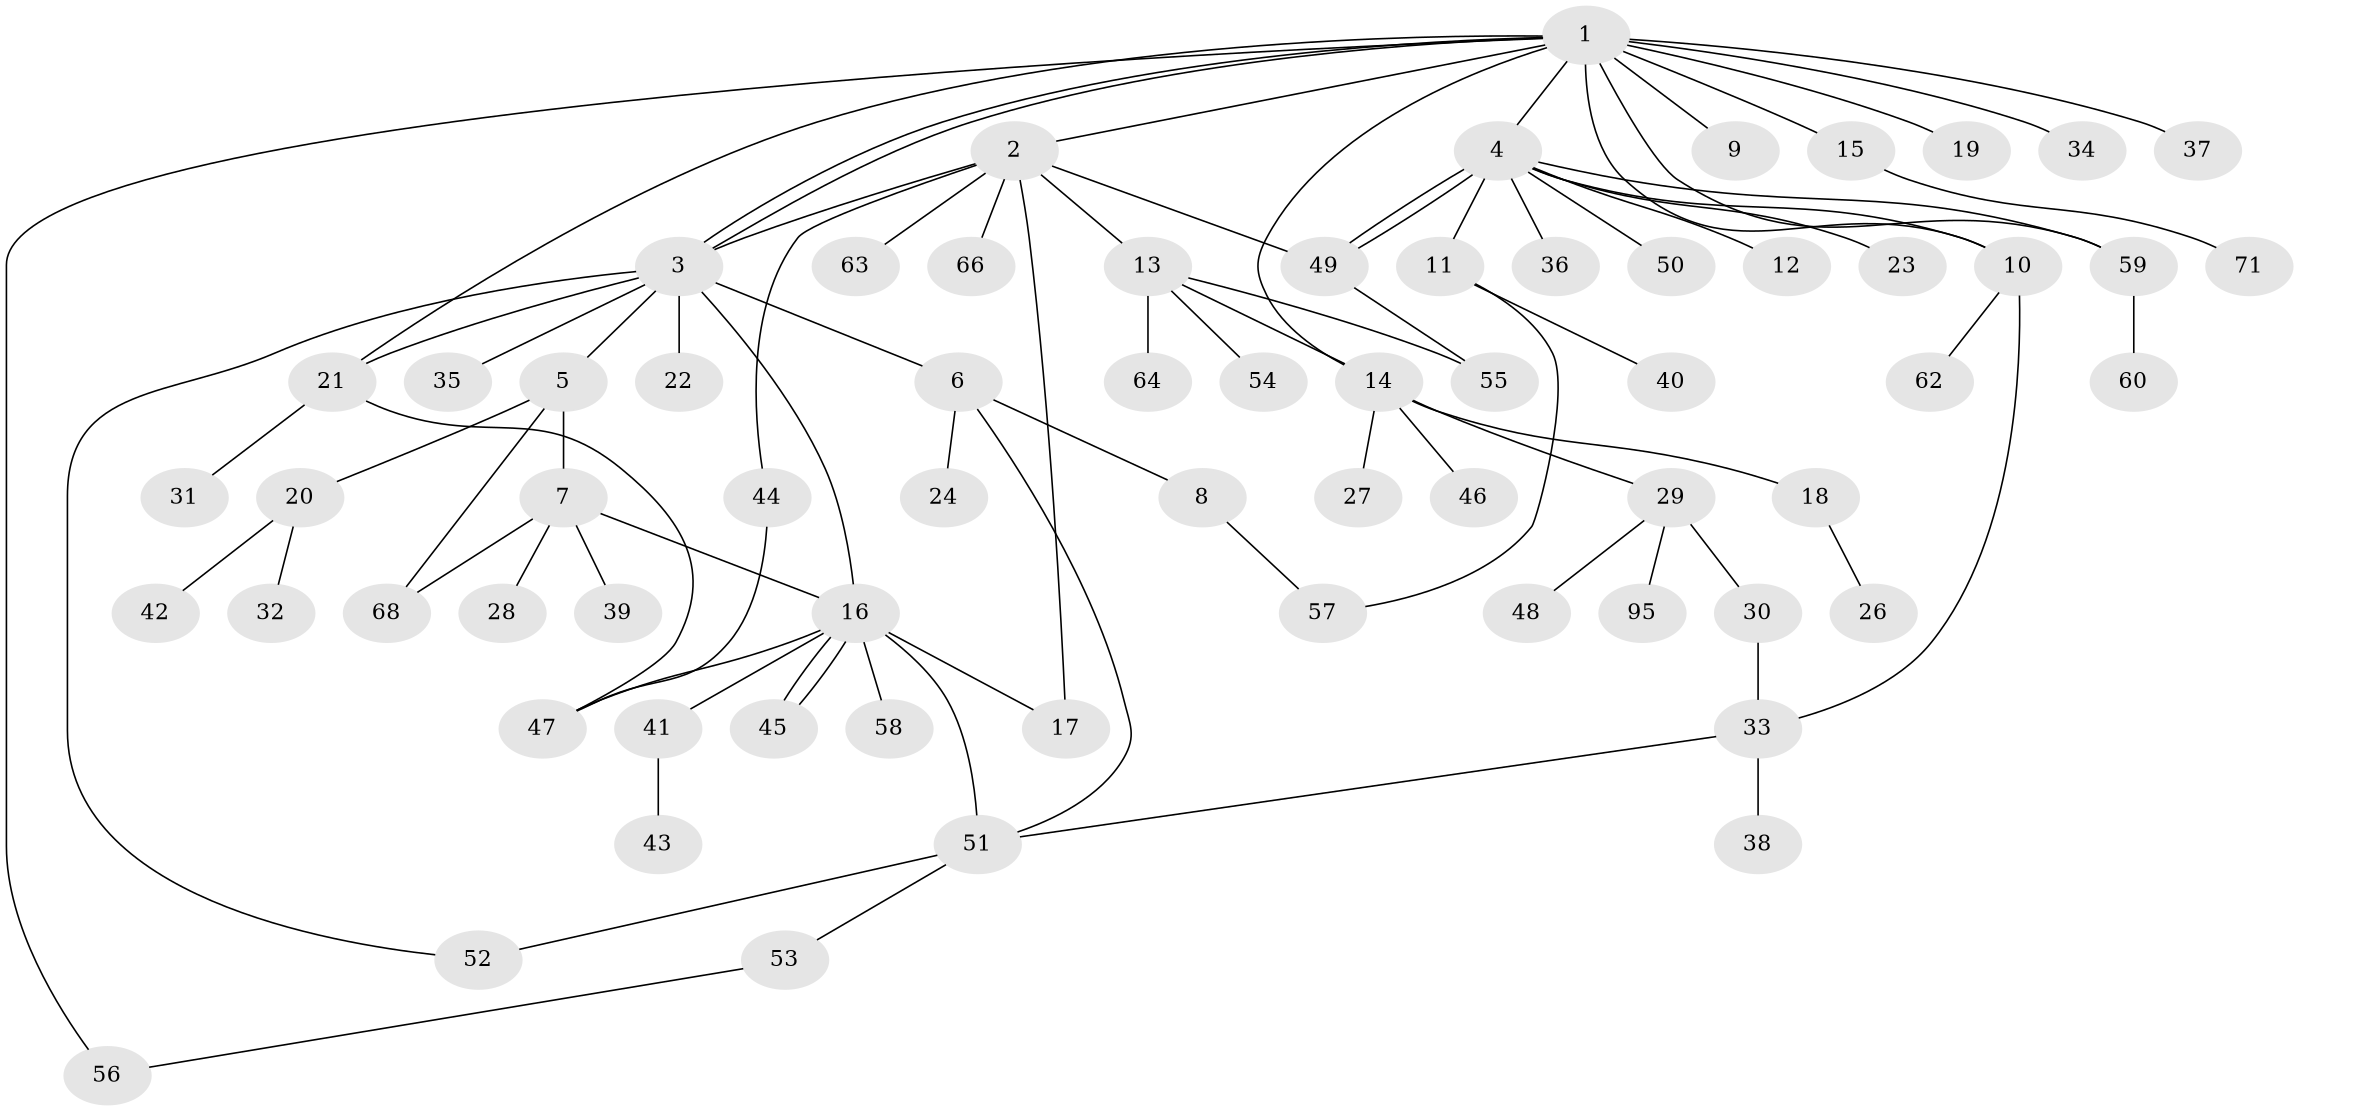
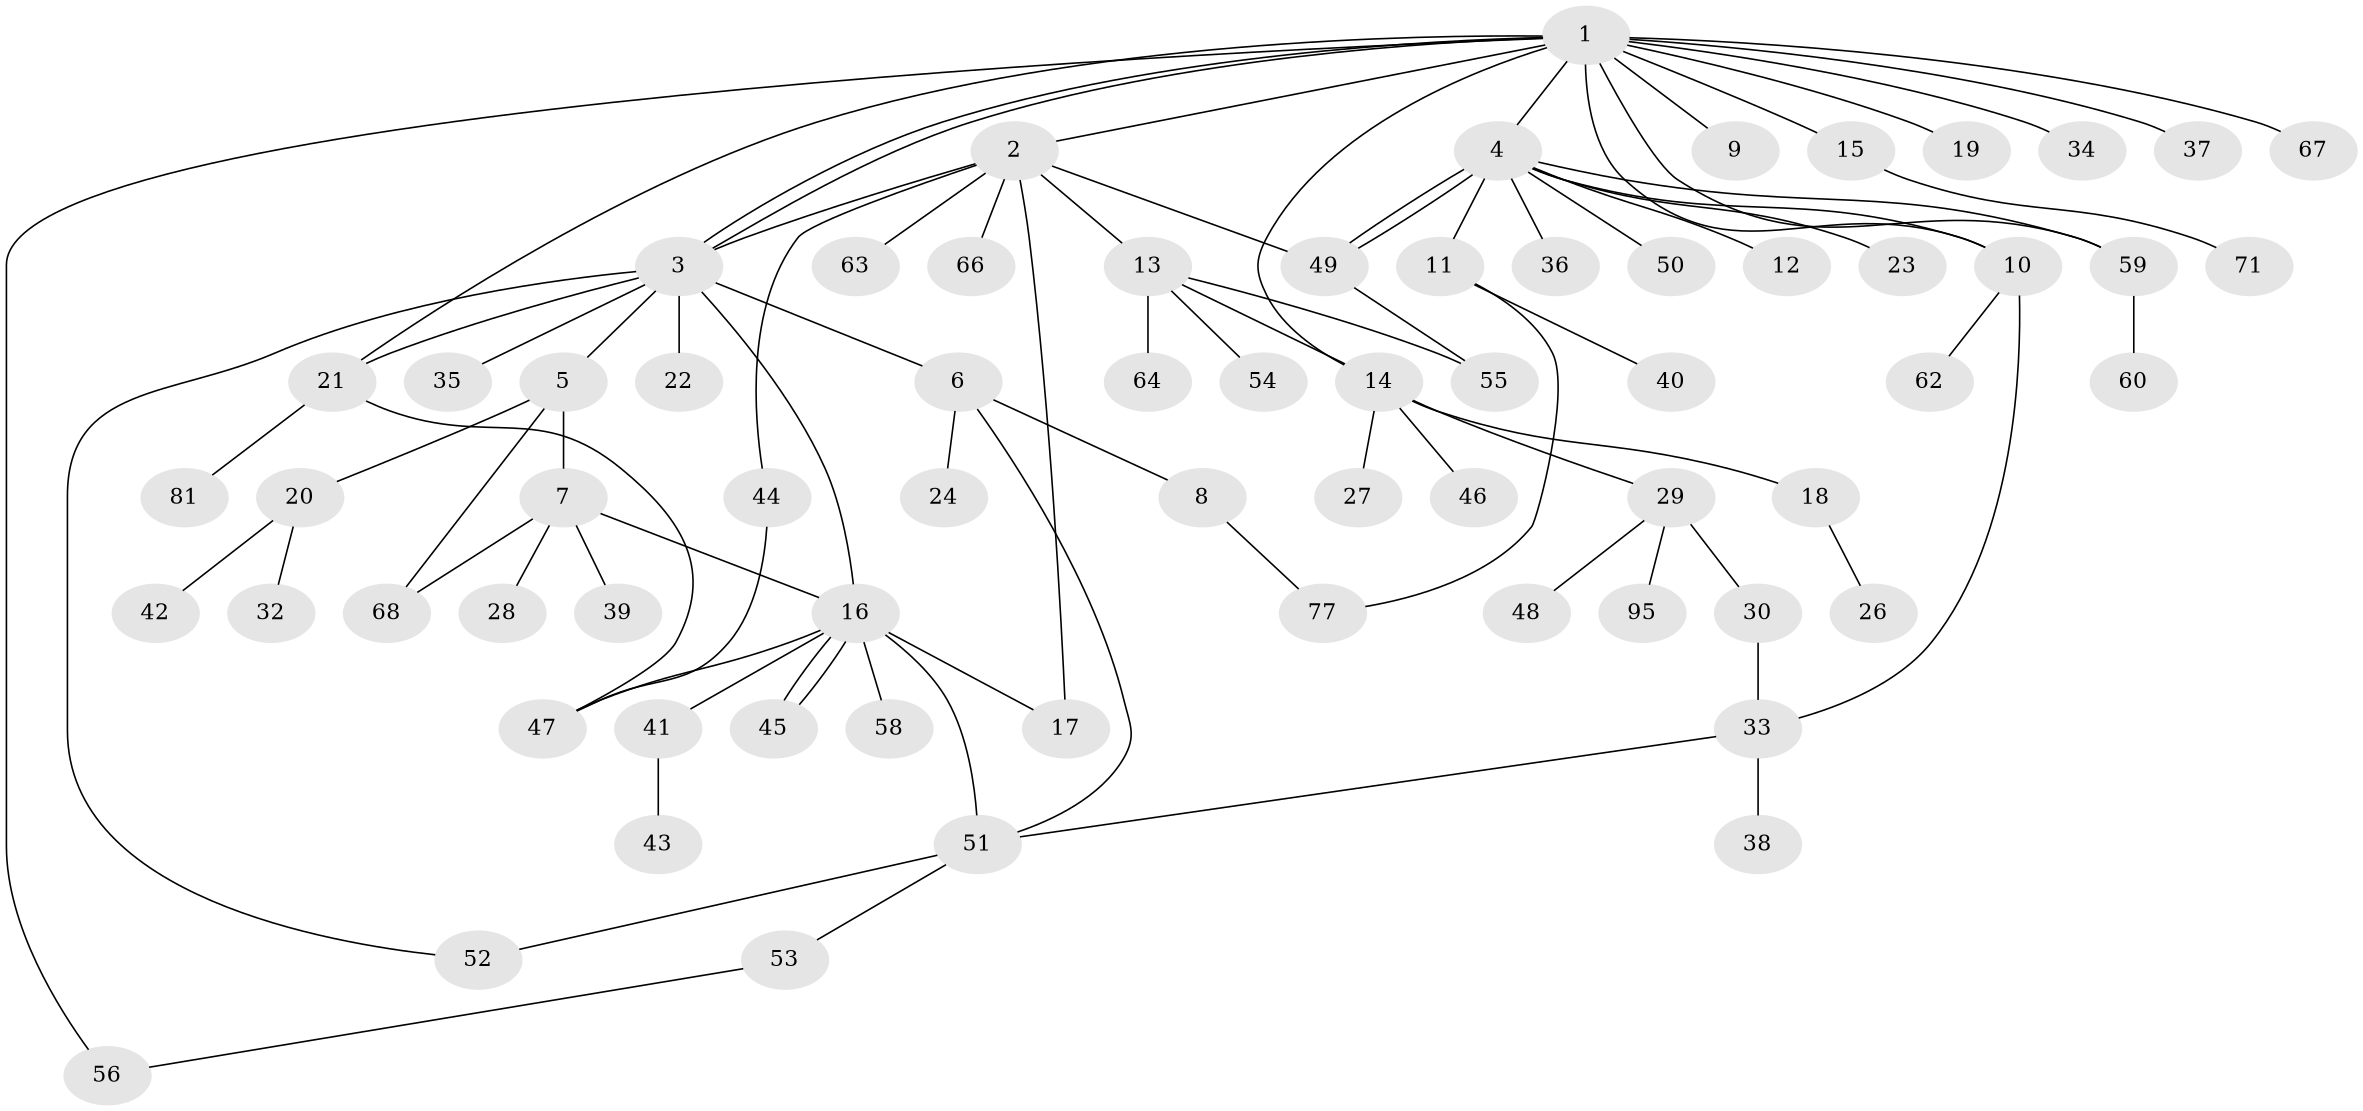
node "67": added
node "31": label "31" -> "81"
node "57": label "57" -> "77"
